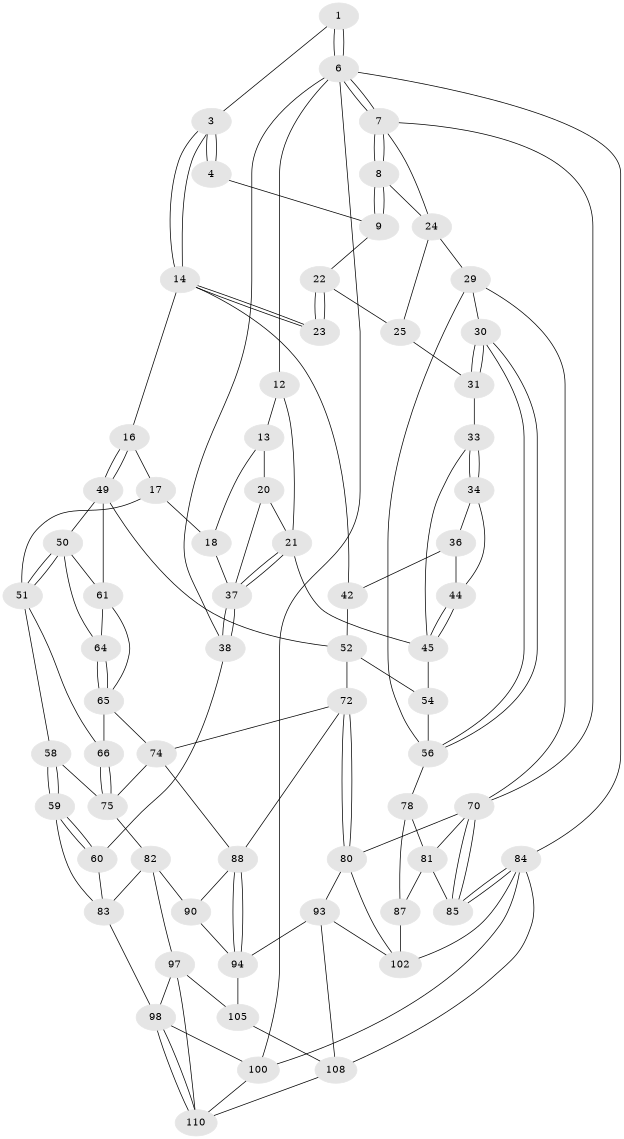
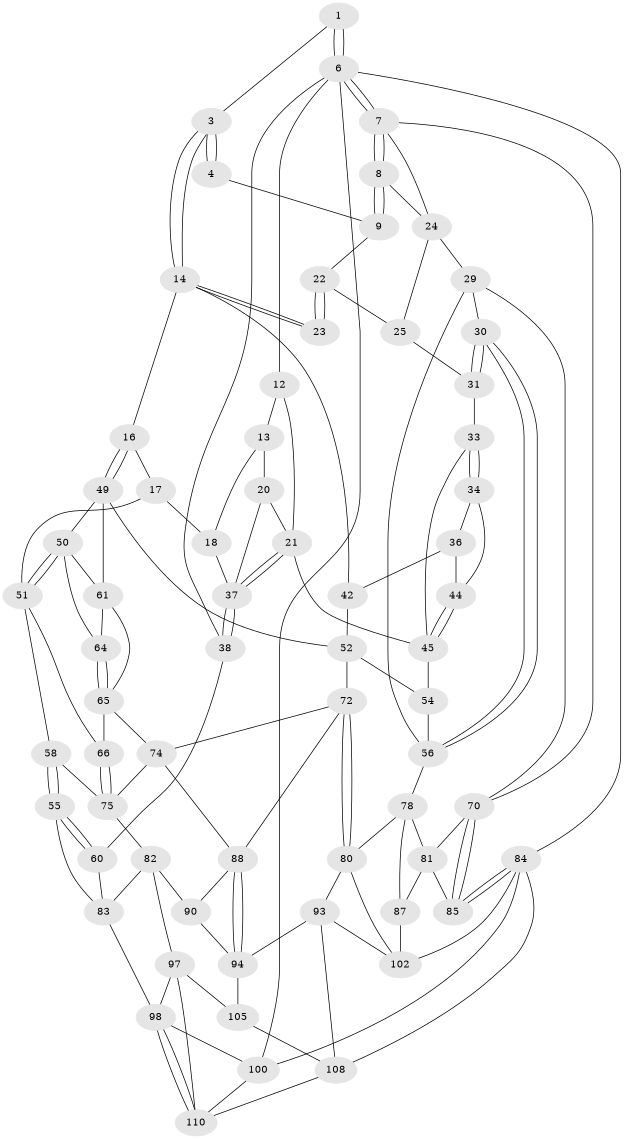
node "59": label "59" -> "55"
edge "70" -- "80": now "78" -- "80"
